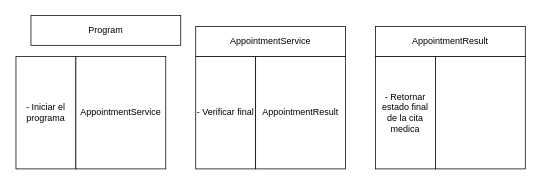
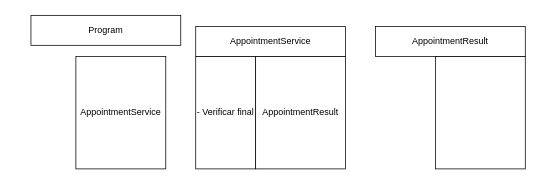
node "- Iniciar el programa": removed
node "- Retornar estado final de la cita medica": removed
